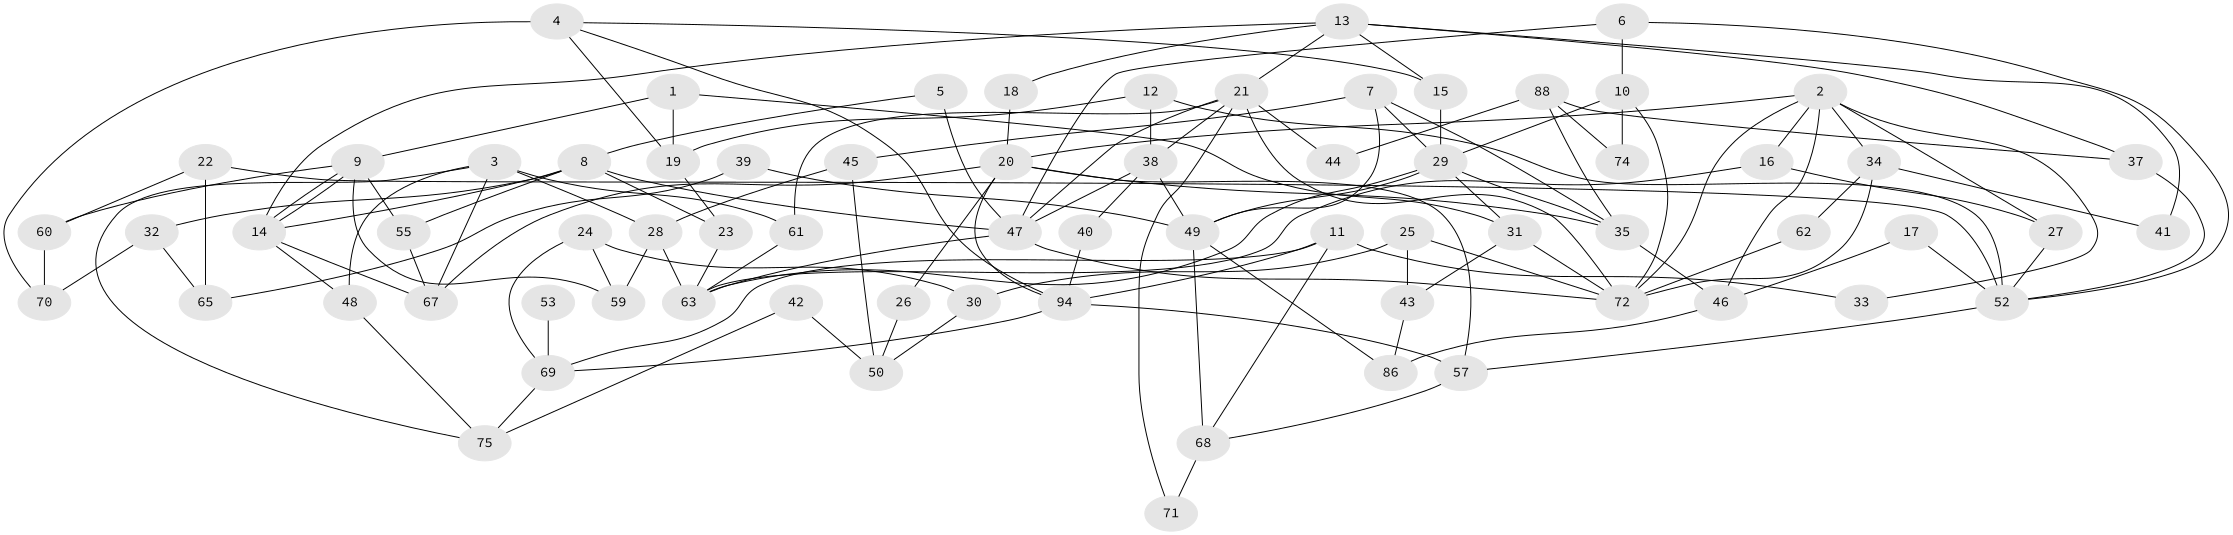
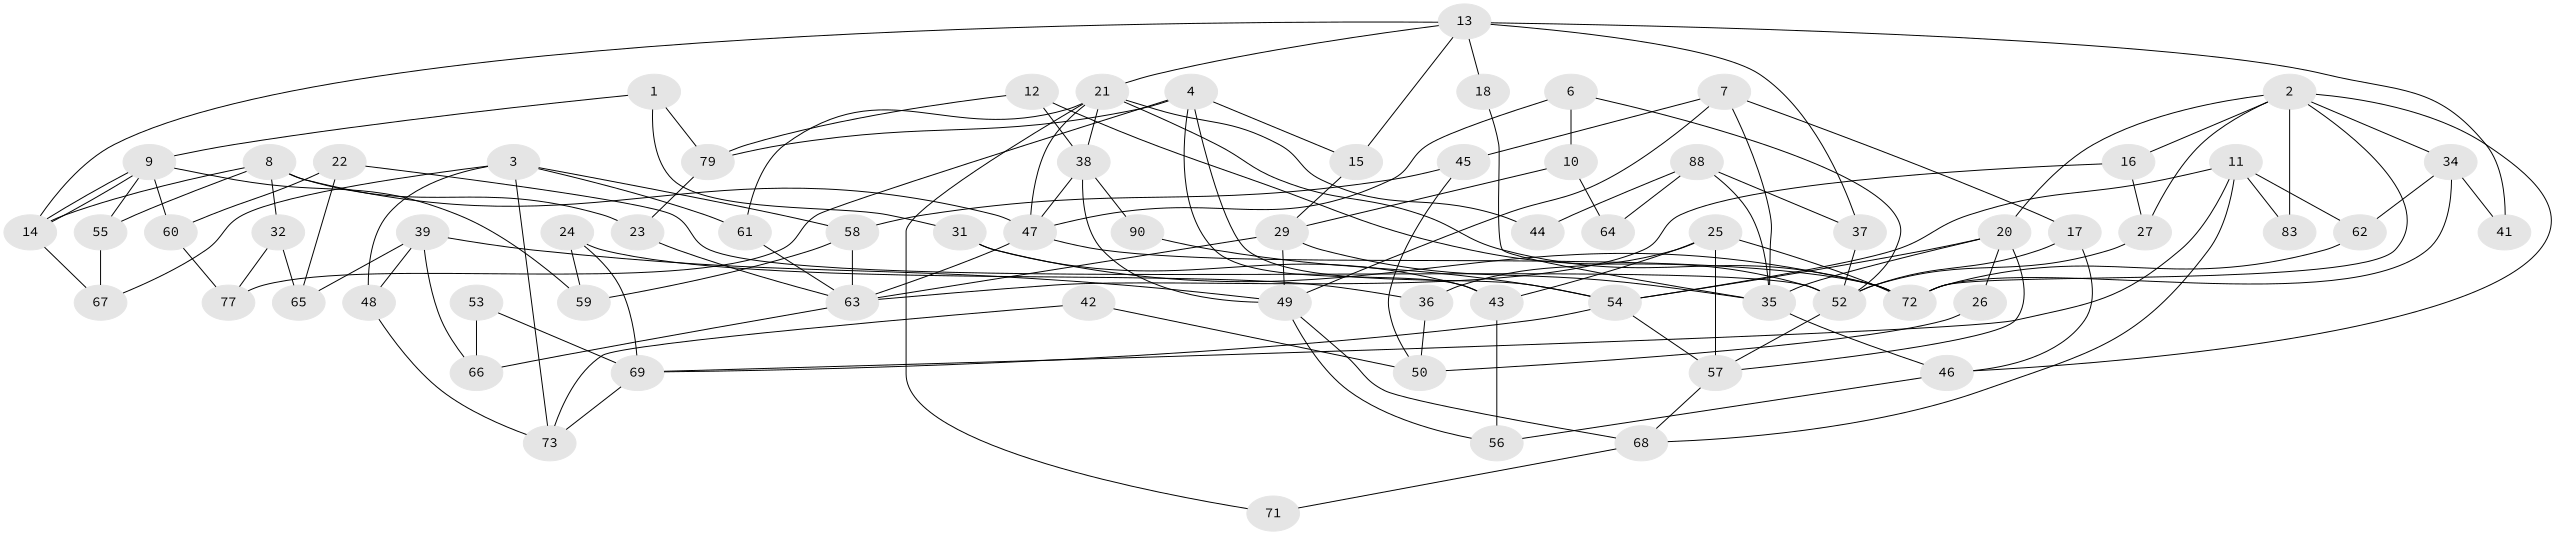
node "5": removed
edge "7" -- "29": now "7" -- "17"
edge "18" -- "20": now "18" -- "35"
node "19": label "19" -> "79"
node "74": label "74" -> "64"
edge "29" -- "31": removed
edge "11" -- "62": added
edge "10" -- "72": removed
edge "20" -- "67": removed
edge "4" -- "43": added
node "28": label "28" -> "58"
node "40": label "40" -> "90"
edge "14" -- "48": now "39" -- "48"
node "70": label "70" -> "77"
node "30": label "30" -> "36"
node "94": label "94" -> "54"
edge "25" -- "57": added
node "33": label "33" -> "83"
node "66": added
node "86": label "86" -> "56"
node "75": label "75" -> "73"
